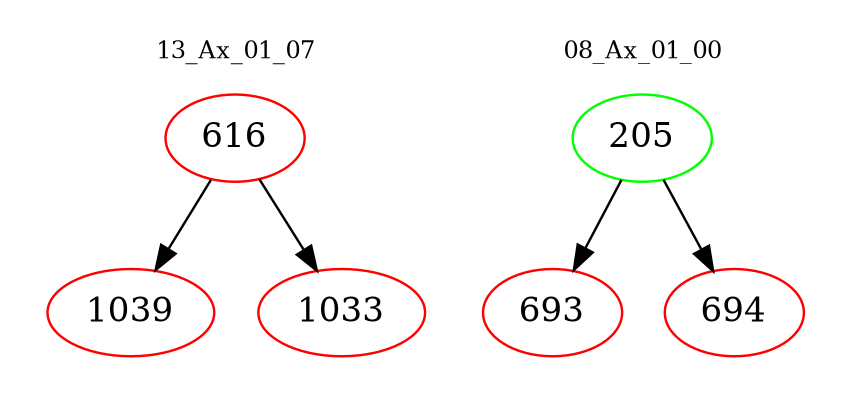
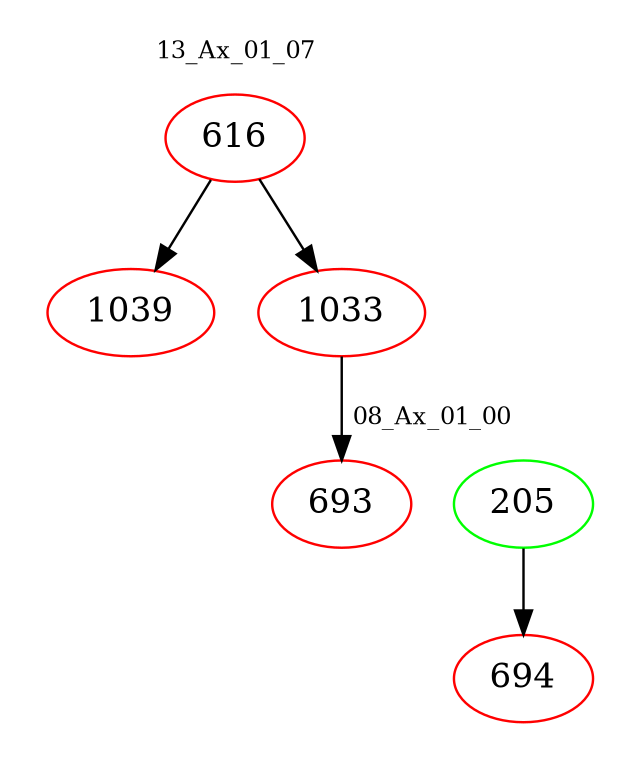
edge "205" -> "693": now "1033" -> "693"
